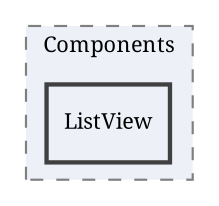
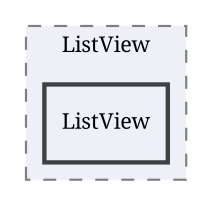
cluster "Components": label "Components" -> "ListView"
